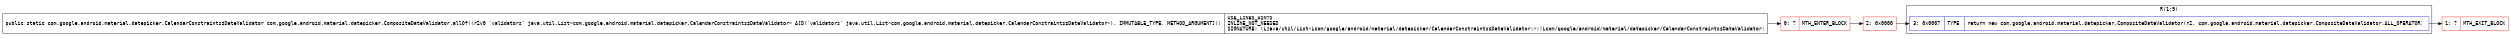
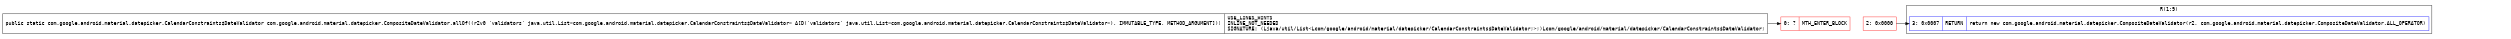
node "3: 0x0007": text "TYPE" -> "RETURN"
edge "0: ?" -> "2: 0x0000": removed
node "1: ?": removed
